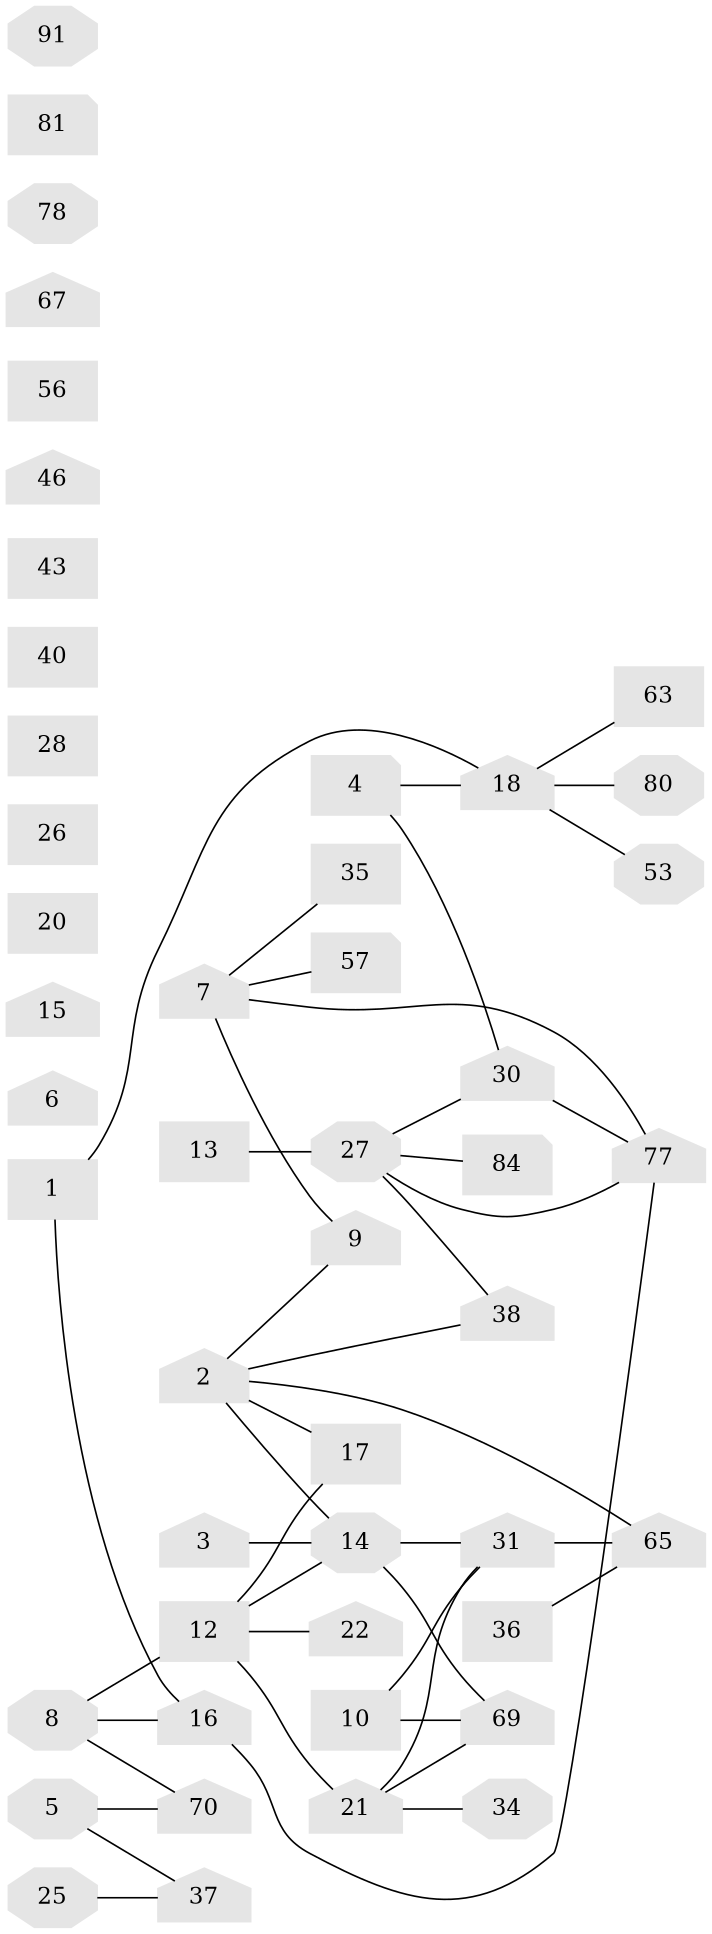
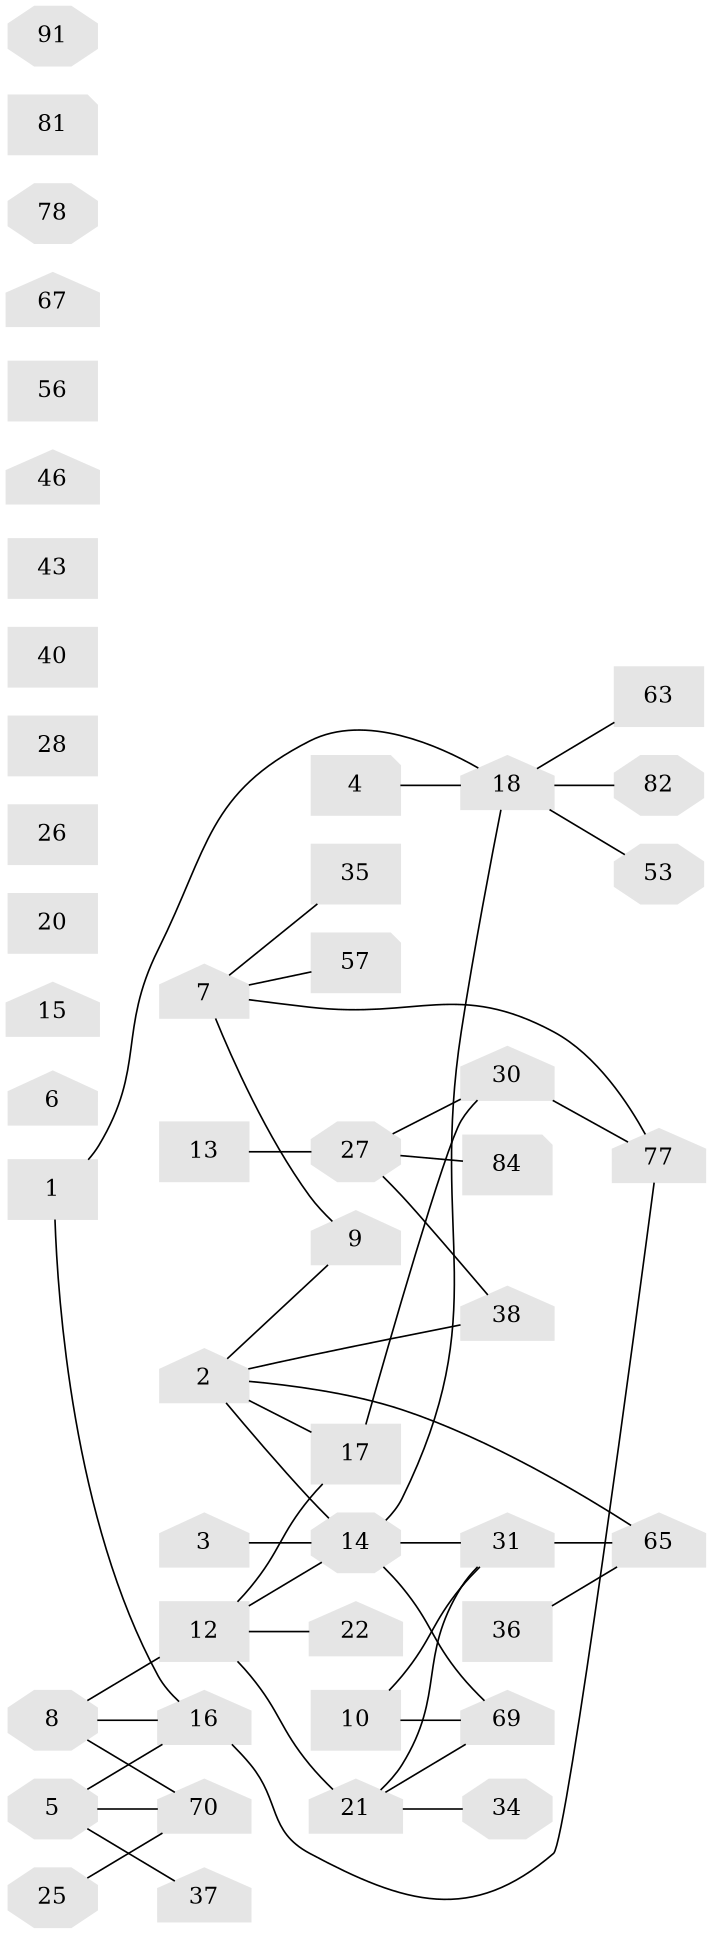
node "80": label "80" -> "82"
edge "4" -- "30": now "17" -- "30"
edge "18" -- "14": added
edge "27" -- "77": removed
edge "16" -- "5": added
edge "25" -- "37": now "25" -- "70"
